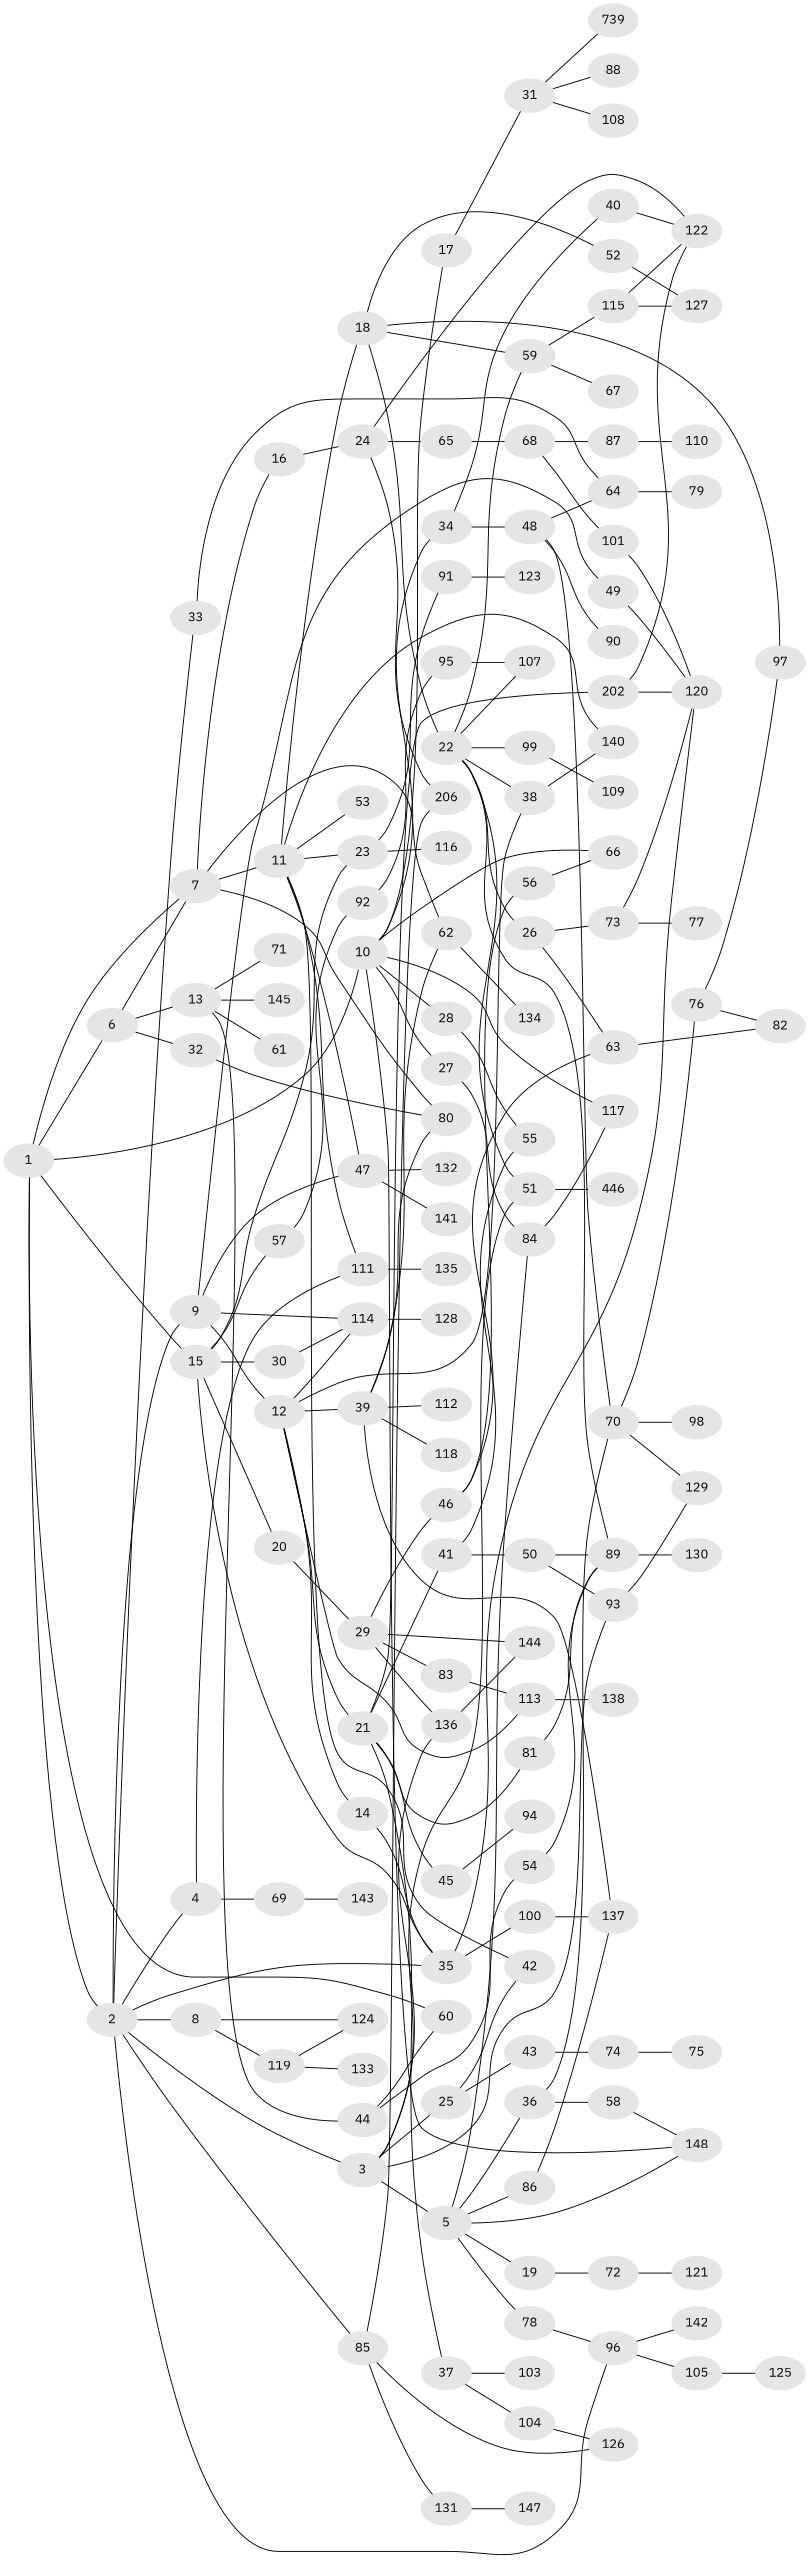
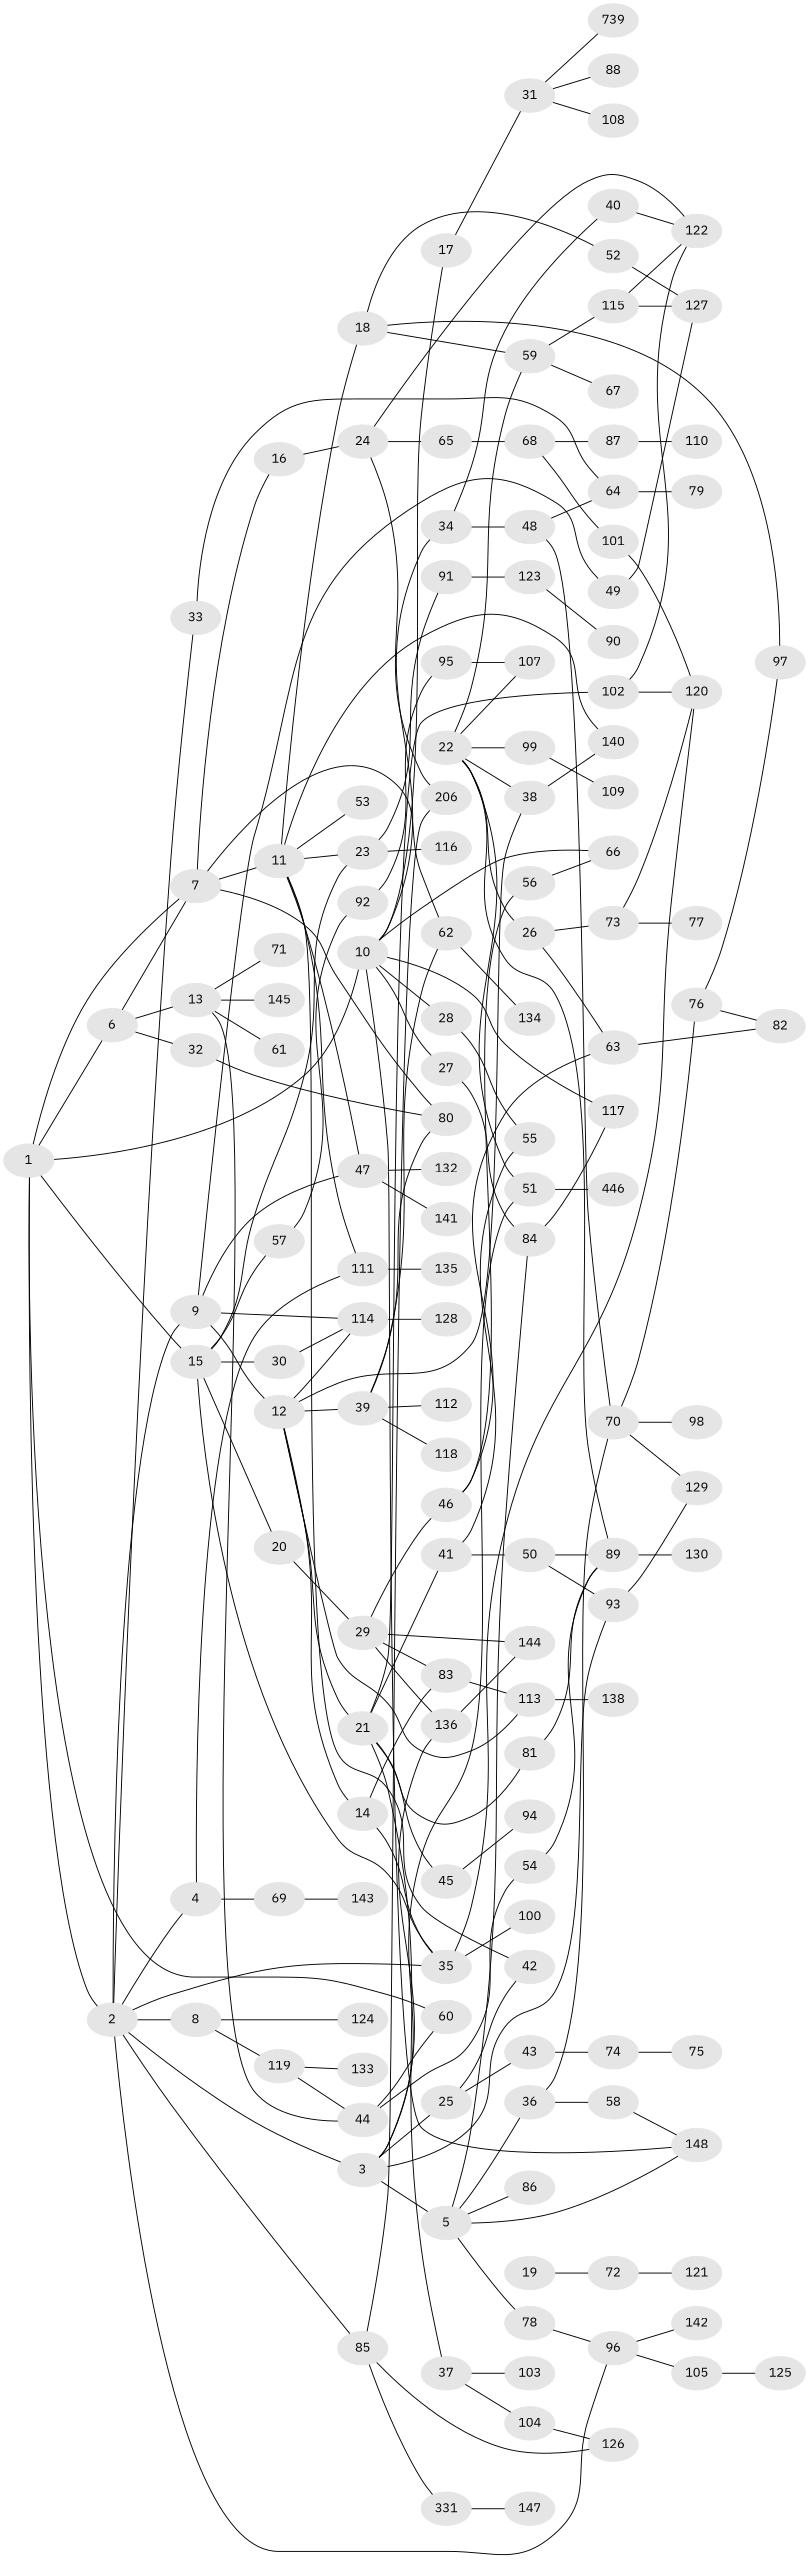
edge "18" -- "22": removed
edge "48" -- "90": now "123" -- "90"
edge "49" -- "120": now "49" -- "127"
node "202": label "202" -> "102"
edge "83" -- "14": added
node "137": removed
edge "124" -- "119": now "44" -- "119"
edge "5" -- "19": removed
node "131": label "131" -> "331"
